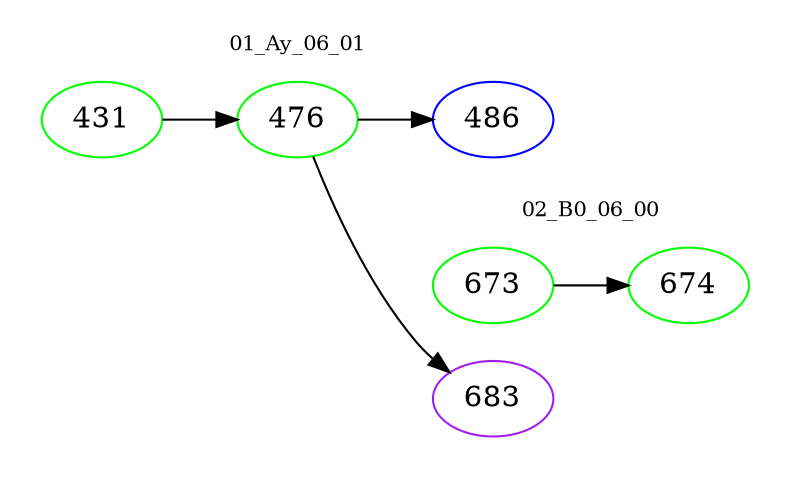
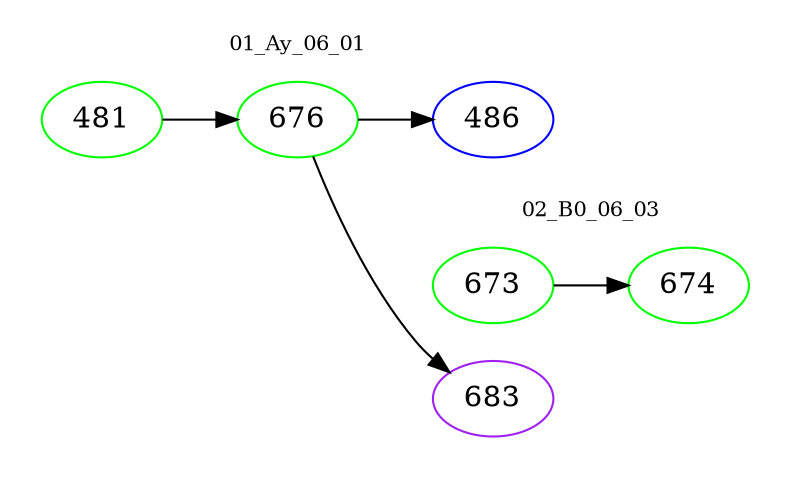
node "431": label "431" -> "481"
node "476": label "476" -> "676"
cluster "02_B0_06_00": label "02_B0_06_00" -> "02_B0_06_03"
